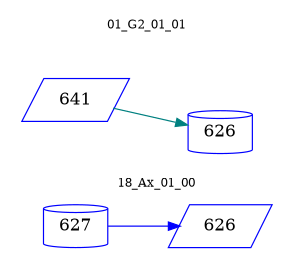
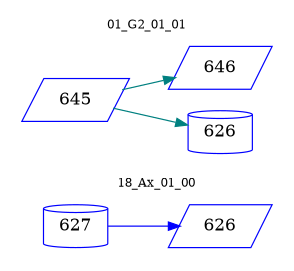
node "646": added
node "641": label "641" -> "645"
